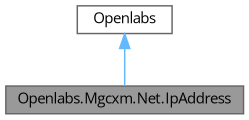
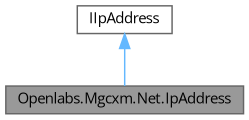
node "Openlabs": label "Openlabs" -> "IIpAddress"
